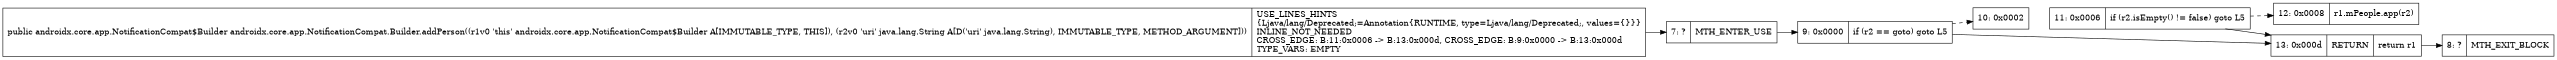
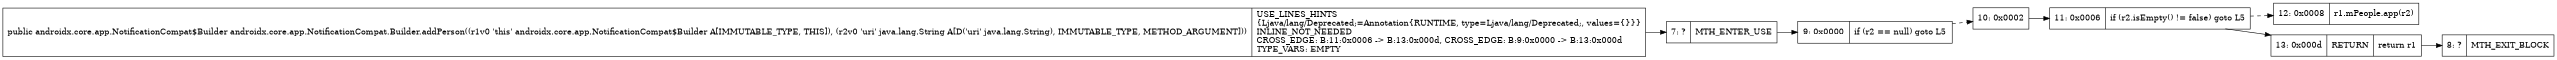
edge "10: 0x0002" -> "11: 0x0006": added
node "9: 0x0000": text "if (r2 == goto) goto L5" -> "if (r2 == null) goto L5"
edge "9: 0x0000" -> "13: 0x000d": removed
